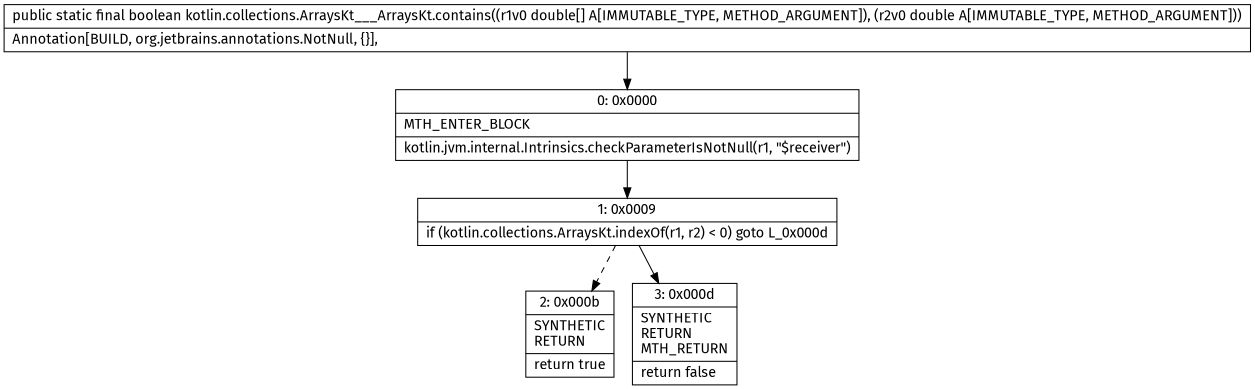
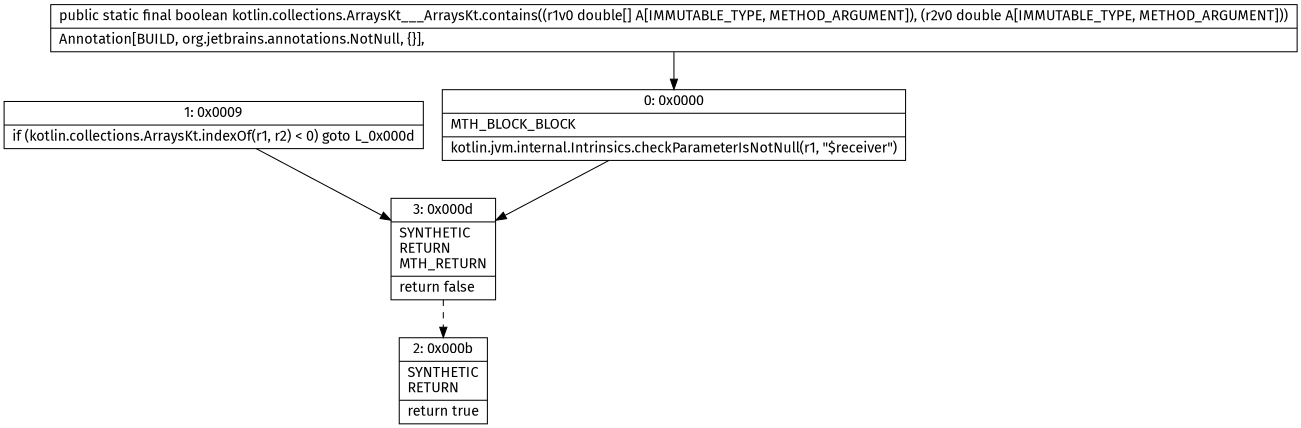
node "0: 0x0000": text "MTH_ENTER_BLOCK" -> "MTH_BLOCK_BLOCK"
edge "0: 0x0000" -> "1: 0x0009": now "0: 0x0000" -> "3: 0x000d"
edge "1: 0x0009" -> "2: 0x000b": now "3: 0x000d" -> "2: 0x000b"
